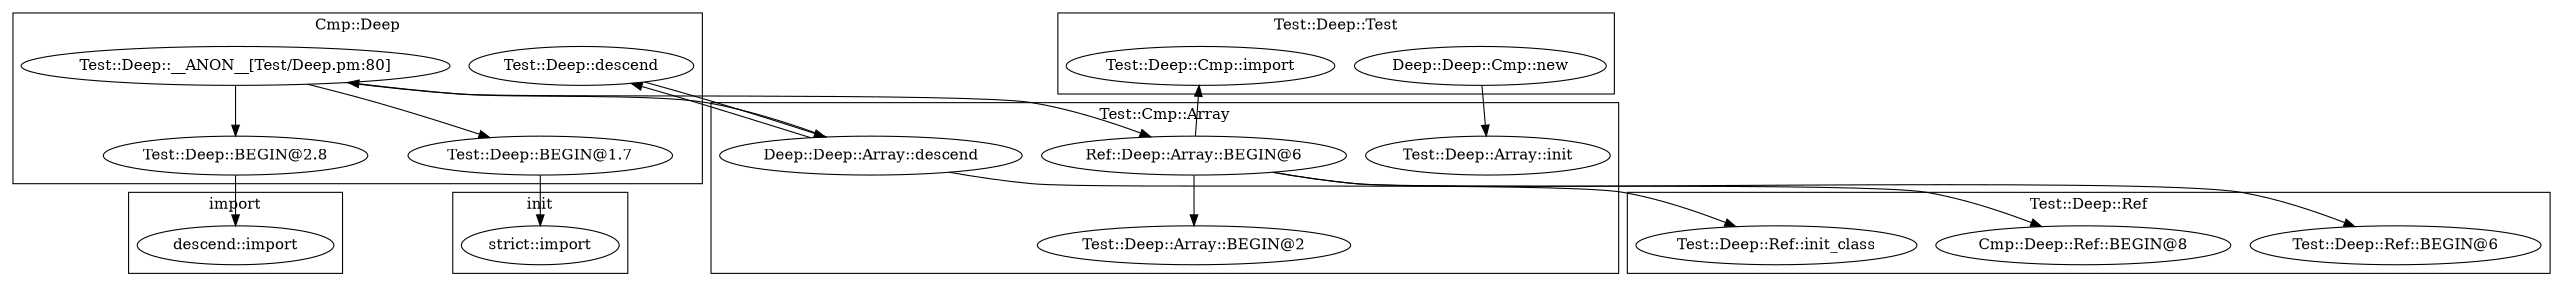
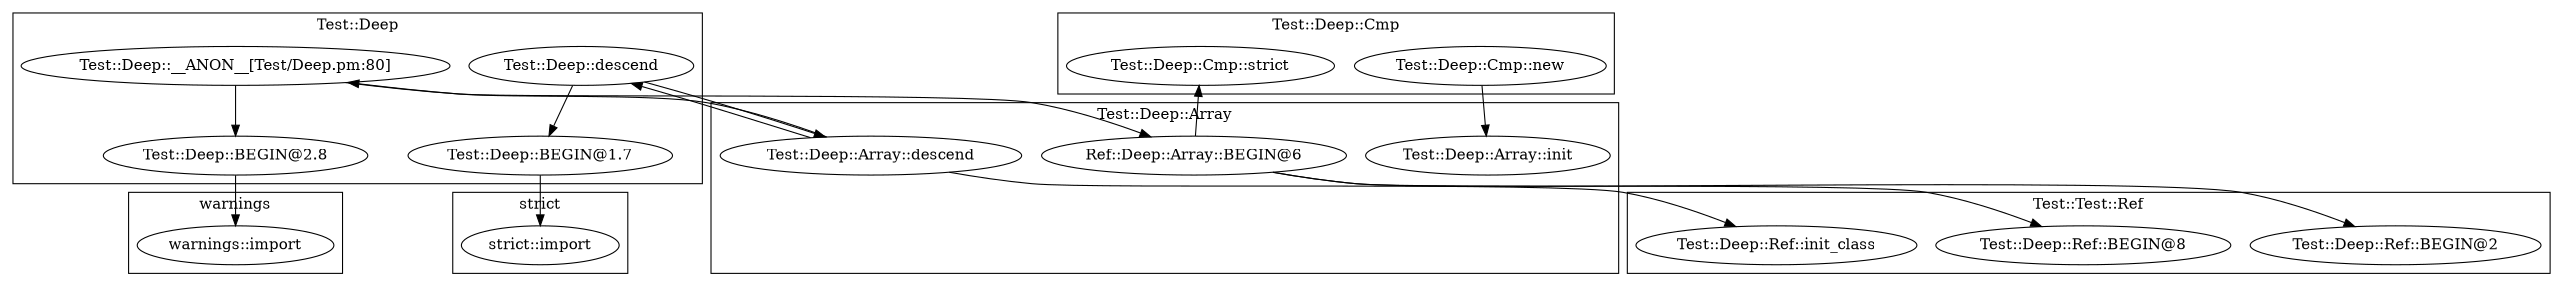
cluster "Cmp::Deep": label "Cmp::Deep" -> "Test::Deep"
cluster "Test::Deep::Test": label "Test::Deep::Test" -> "Test::Deep::Cmp"
node "Test::Deep::Cmp::import": label "Test::Deep::Cmp::import" -> "Test::Deep::Cmp::strict"
node "Deep::Deep::Cmp::new": label "Deep::Deep::Cmp::new" -> "Test::Deep::Cmp::new"
edge "Test::Deep::__ANON__[Test/Deep.pm:80]" -> "Test::Deep::BEGIN@1.7": now "Test::Deep::descend" -> "Test::Deep::BEGIN@1.7"
cluster "Test::Cmp::Array": label "Test::Cmp::Array" -> "Test::Deep::Array"
node "Deep::Deep::Array::descend": label "Deep::Deep::Array::descend" -> "Test::Deep::Array::descend"
cluster "import": label "import" -> "warnings"
cluster "init": label "init" -> "strict"
cluster "Test::Deep::Ref": label "Test::Deep::Ref" -> "Test::Test::Ref"
node "descend::import": label "descend::import" -> "warnings::import"
node "Test::Deep::Array::BEGIN@2": removed
node "Cmp::Deep::Ref::BEGIN@8": label "Cmp::Deep::Ref::BEGIN@8" -> "Test::Deep::Ref::BEGIN@8"
node "Test::Deep::Ref::BEGIN@6": label "Test::Deep::Ref::BEGIN@6" -> "Test::Deep::Ref::BEGIN@2"
